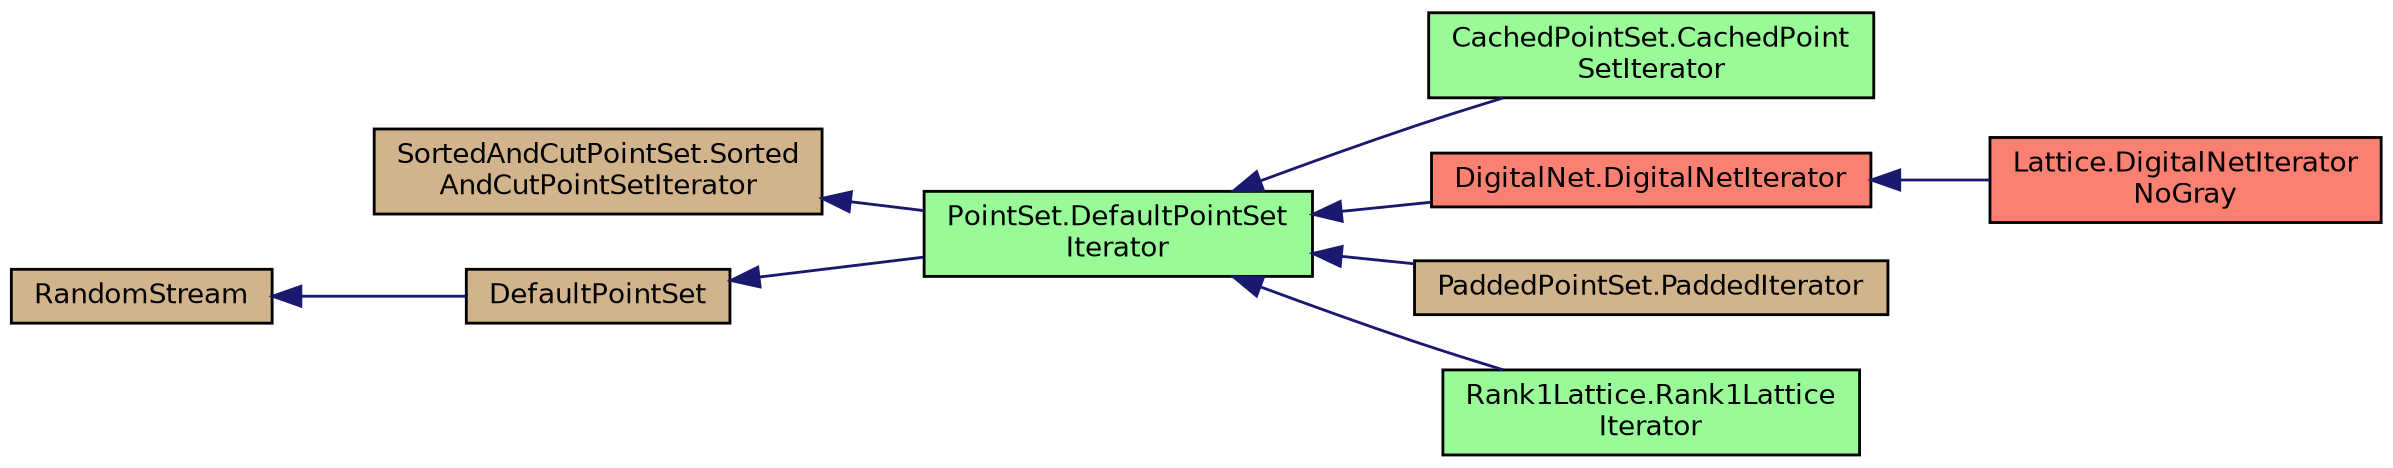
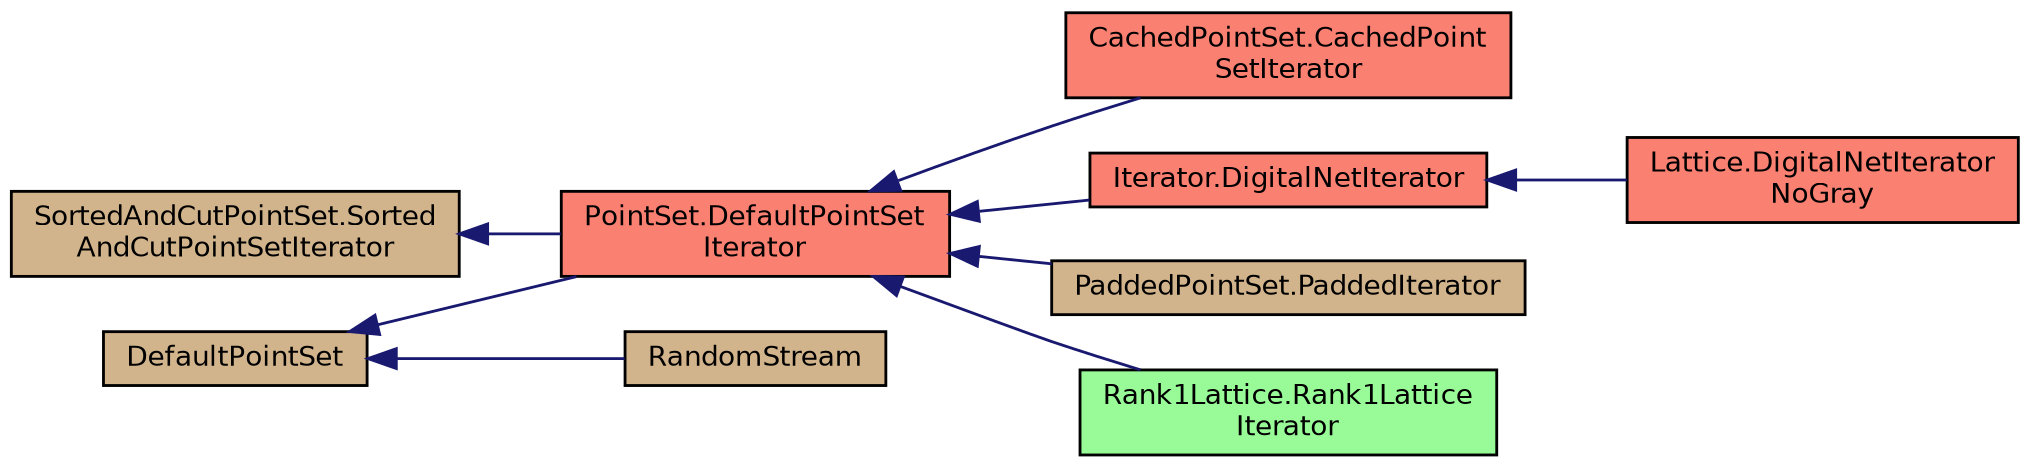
node "CachedPointSet.CachedPoint SetIterator": fillcolor palegreen -> salmon
node "DigitalNet.DigitalNetIterator": label "DigitalNet.DigitalNetIterator" -> "Iterator.DigitalNetIterator"
node "PointSet.DefaultPointSet Iterator": fillcolor palegreen -> salmon
edge "DefaultPointSet" -> "RandomStream": reversed
